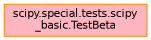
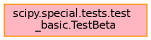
node "scipy.special.tests.scipy _basic.TestBeta": label "scipy.special.tests.scipy _basic.TestBeta" -> "scipy.special.tests.test _basic.TestBeta"
